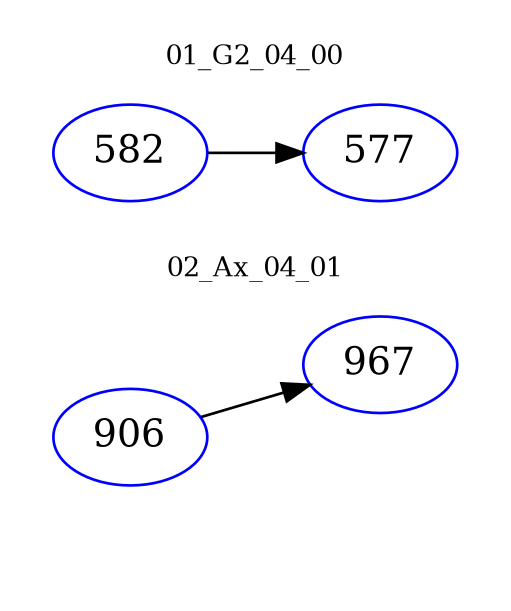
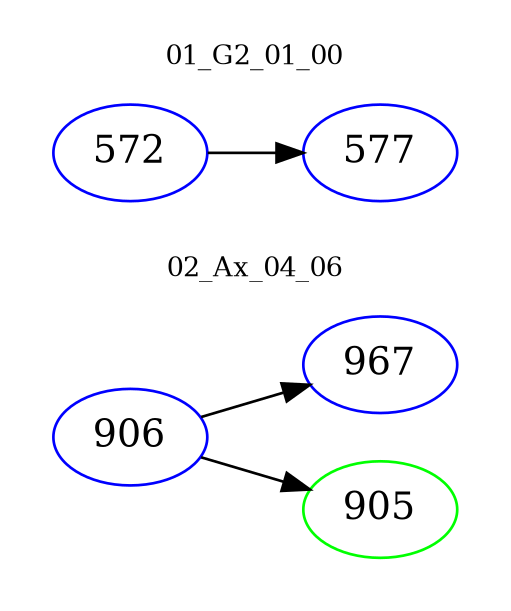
cluster "01_G2_04_00": label "01_G2_04_00" -> "01_G2_01_00"
node "582": label "582" -> "572"
cluster "02_Ax_04_01": label "02_Ax_04_01" -> "02_Ax_04_06"
node "905": added
